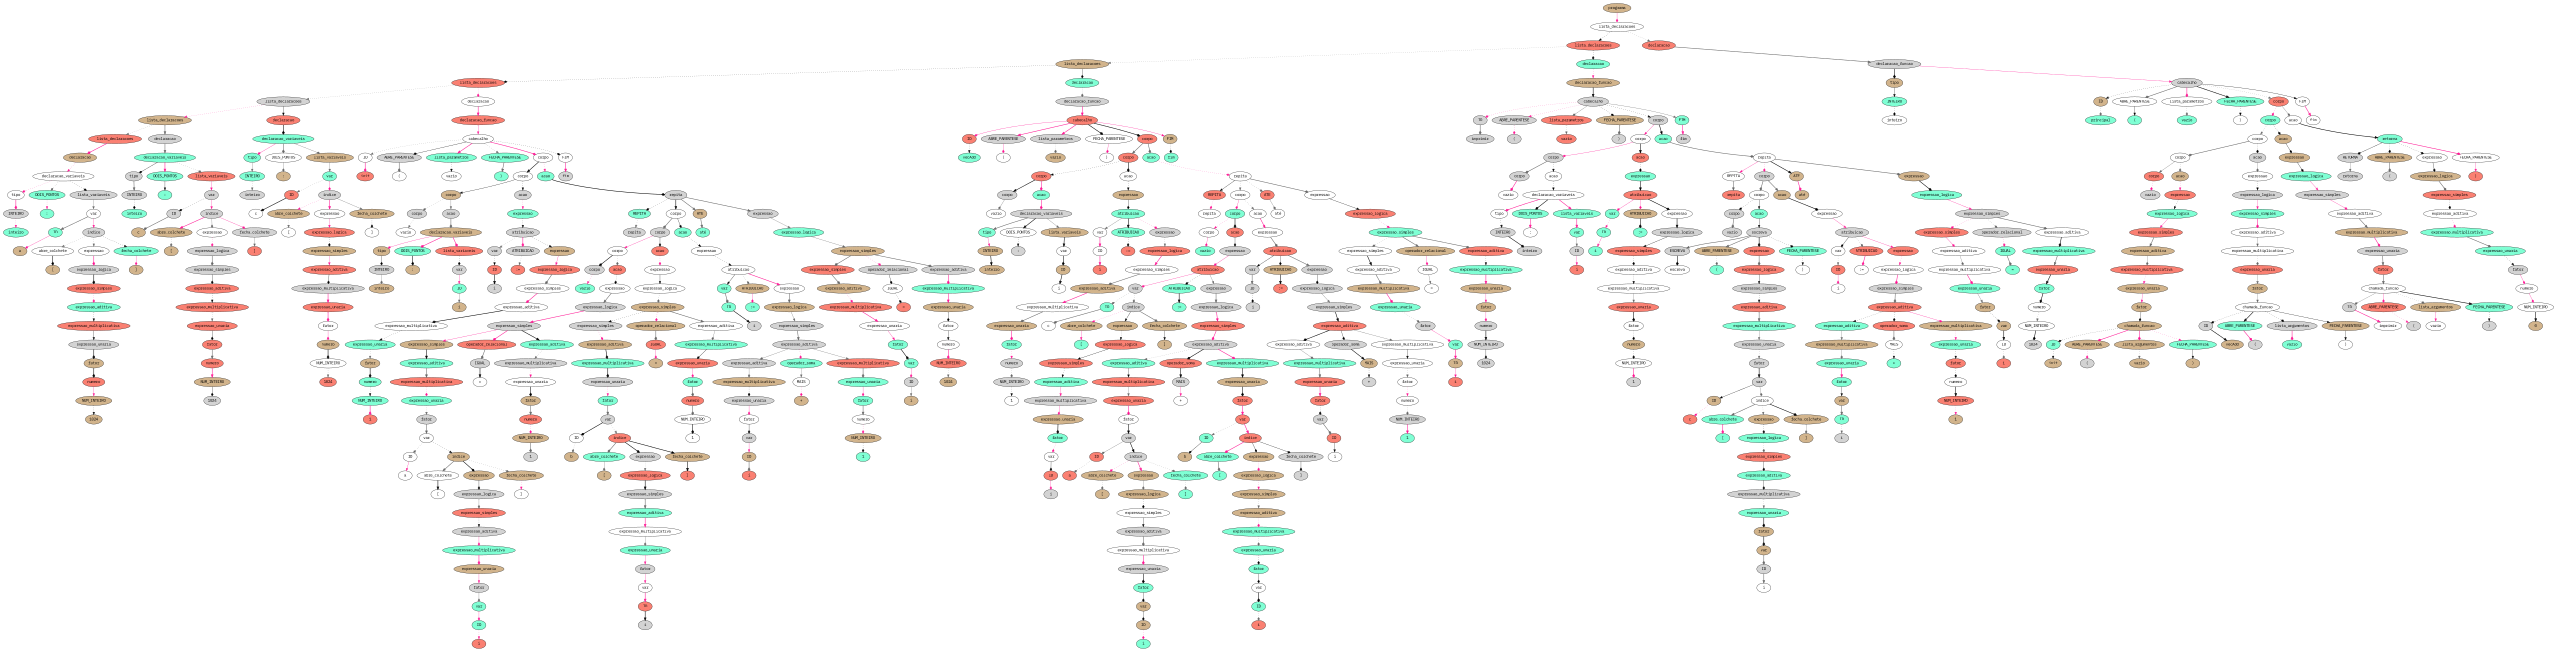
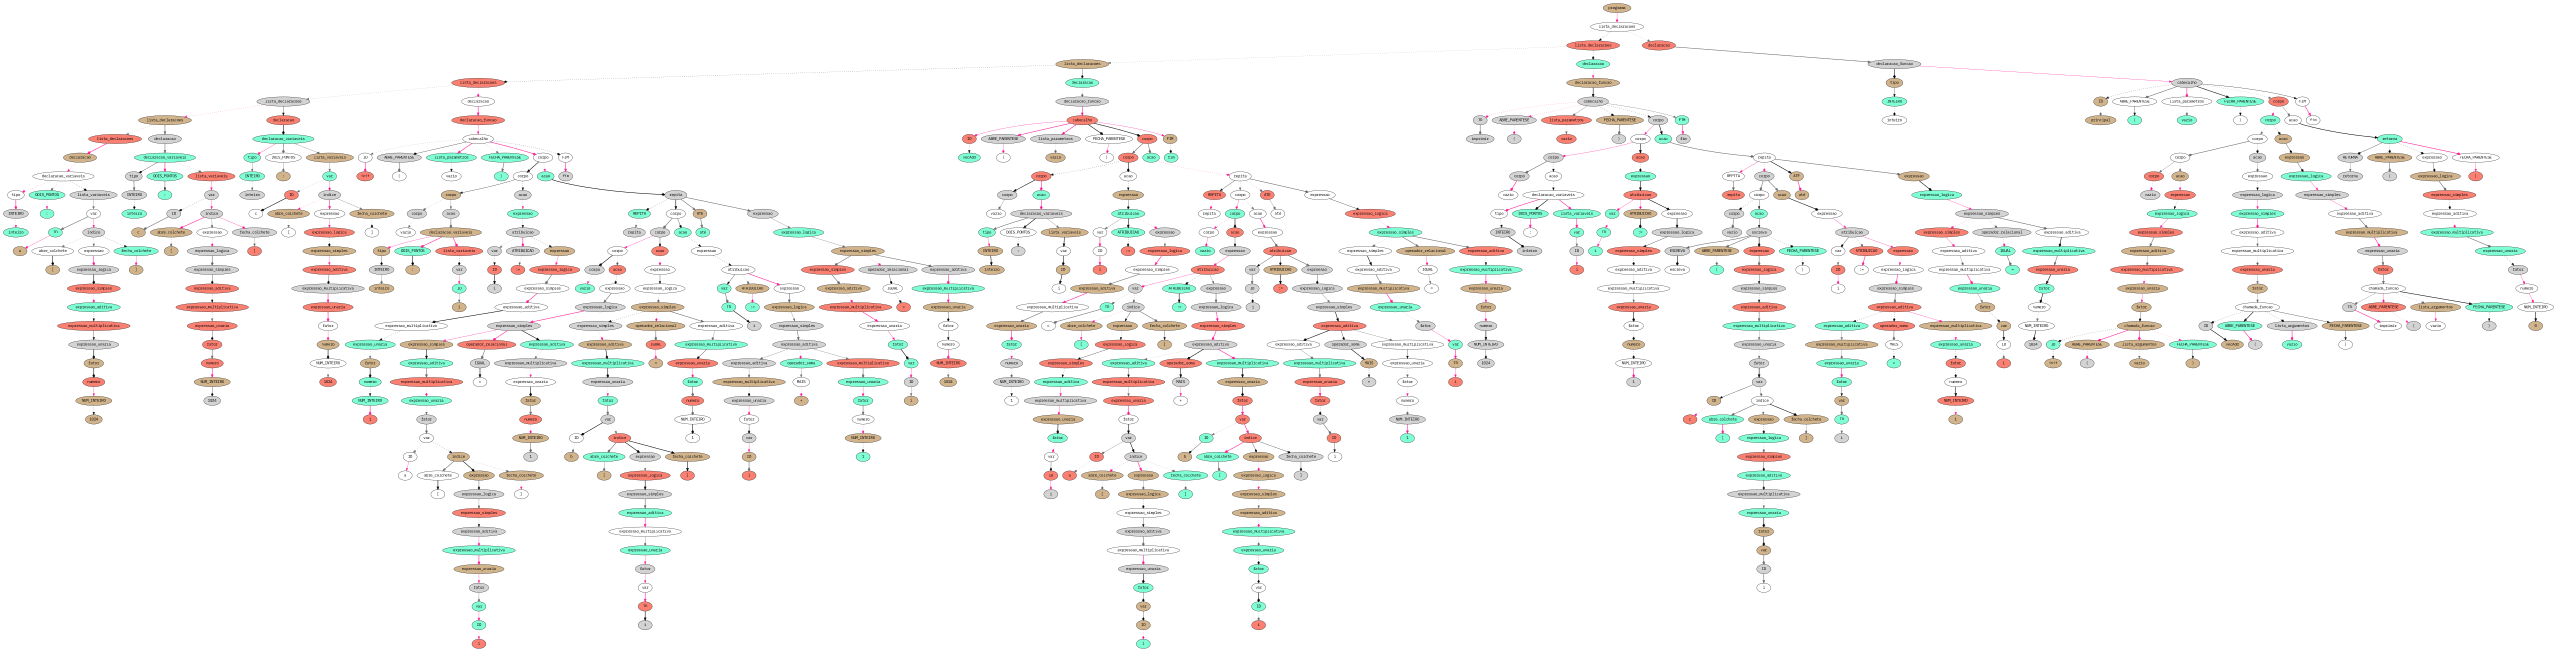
node "principal": fillcolor aquamarine -> tan
